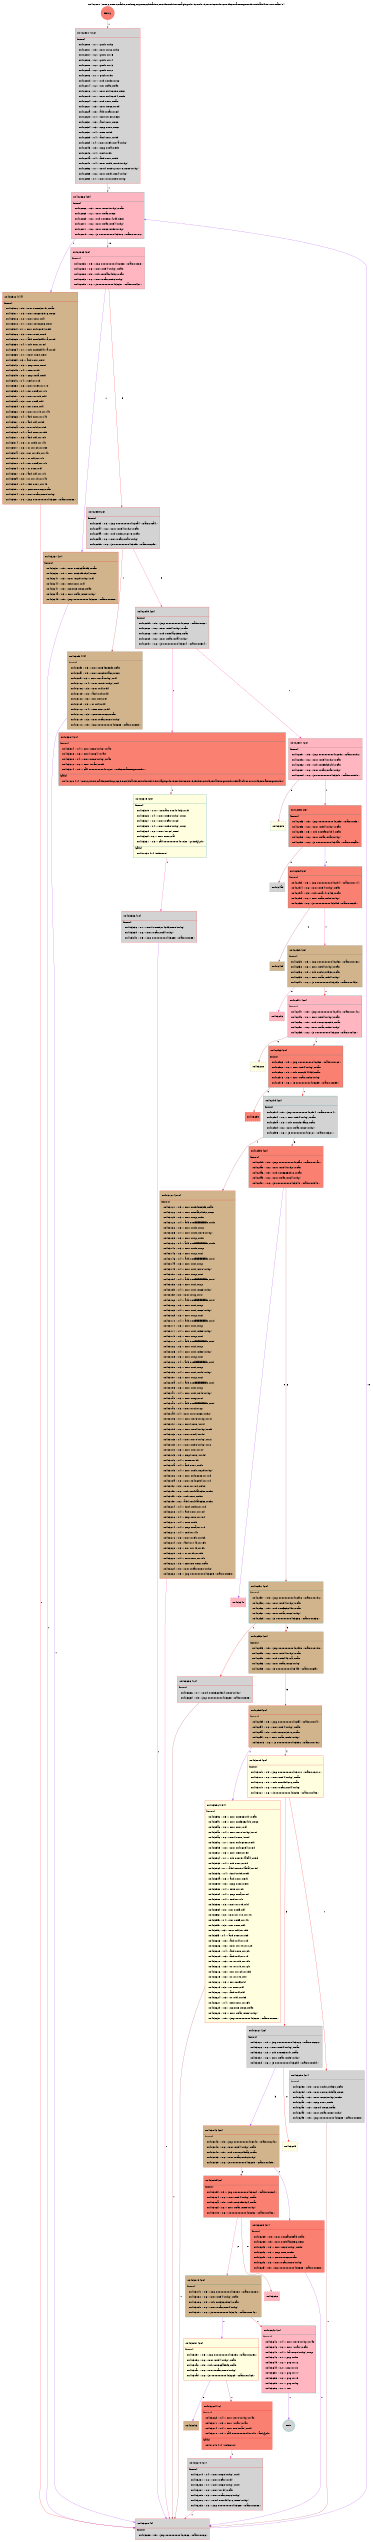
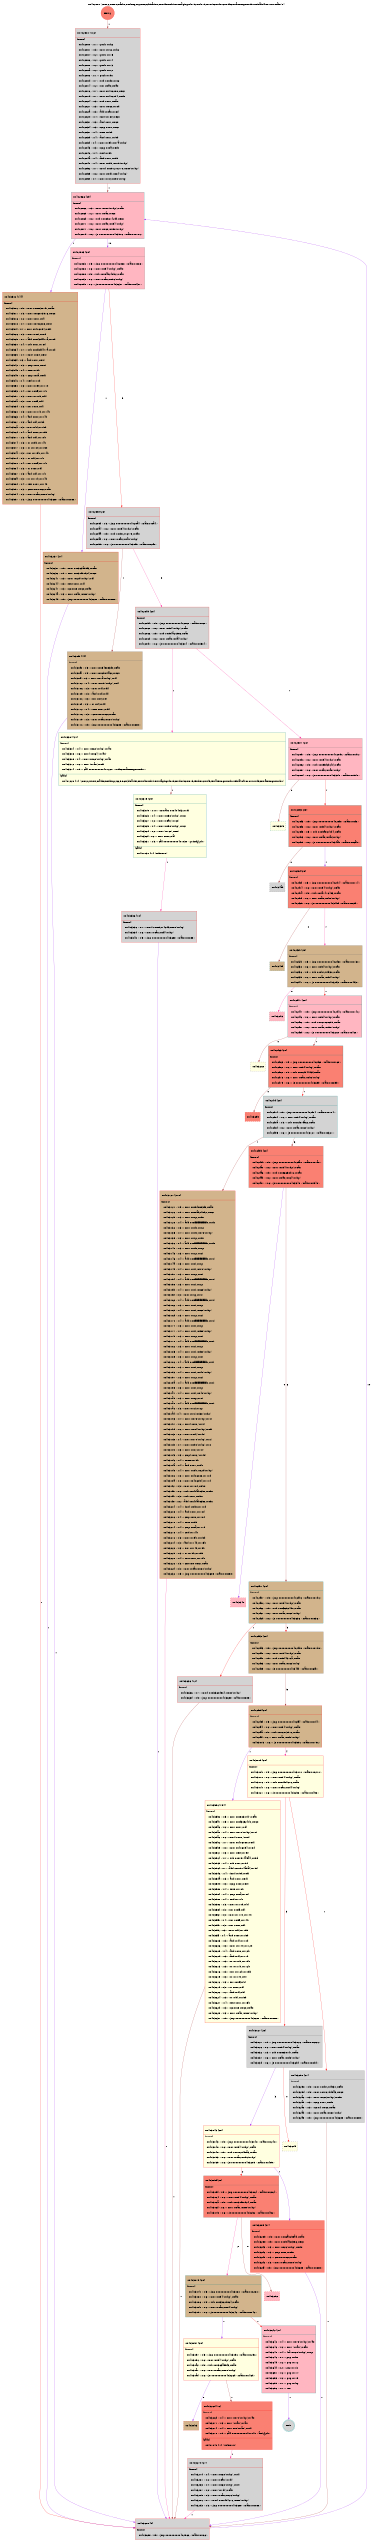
node "0x403304 [21]": fillcolor salmon -> lightyellow
node "0x403043 [28]": fillcolor tan -> lightyellow
